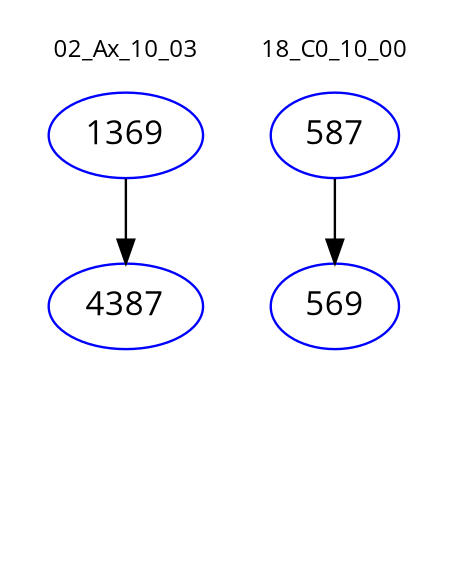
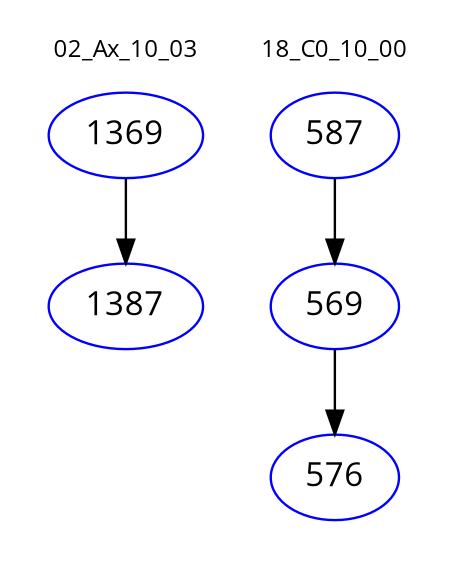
node "4387": label "4387" -> "1387"
node "576": added
